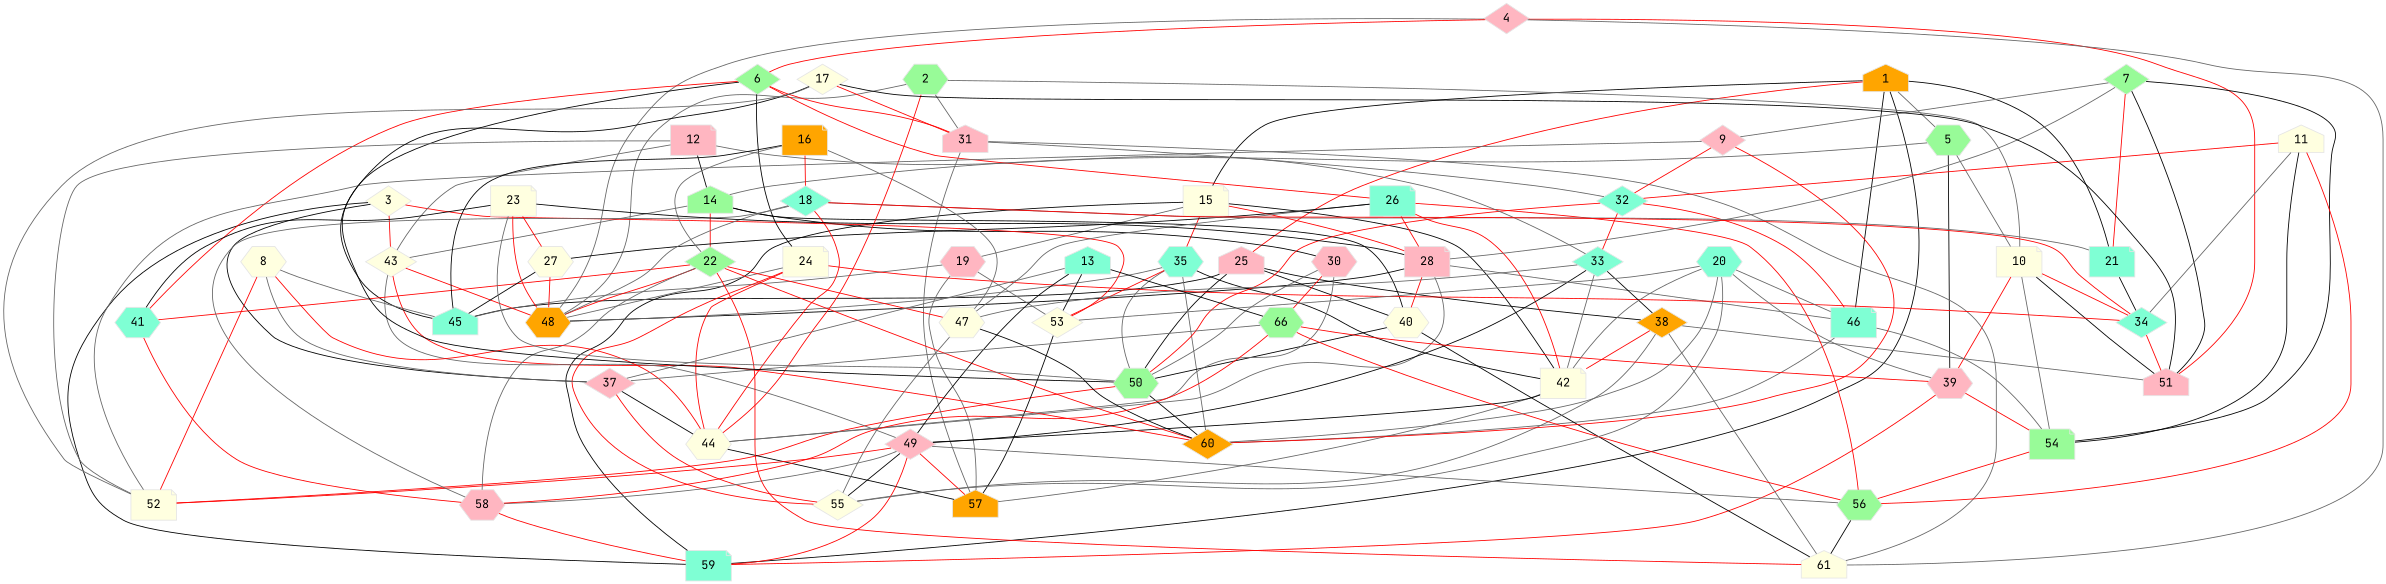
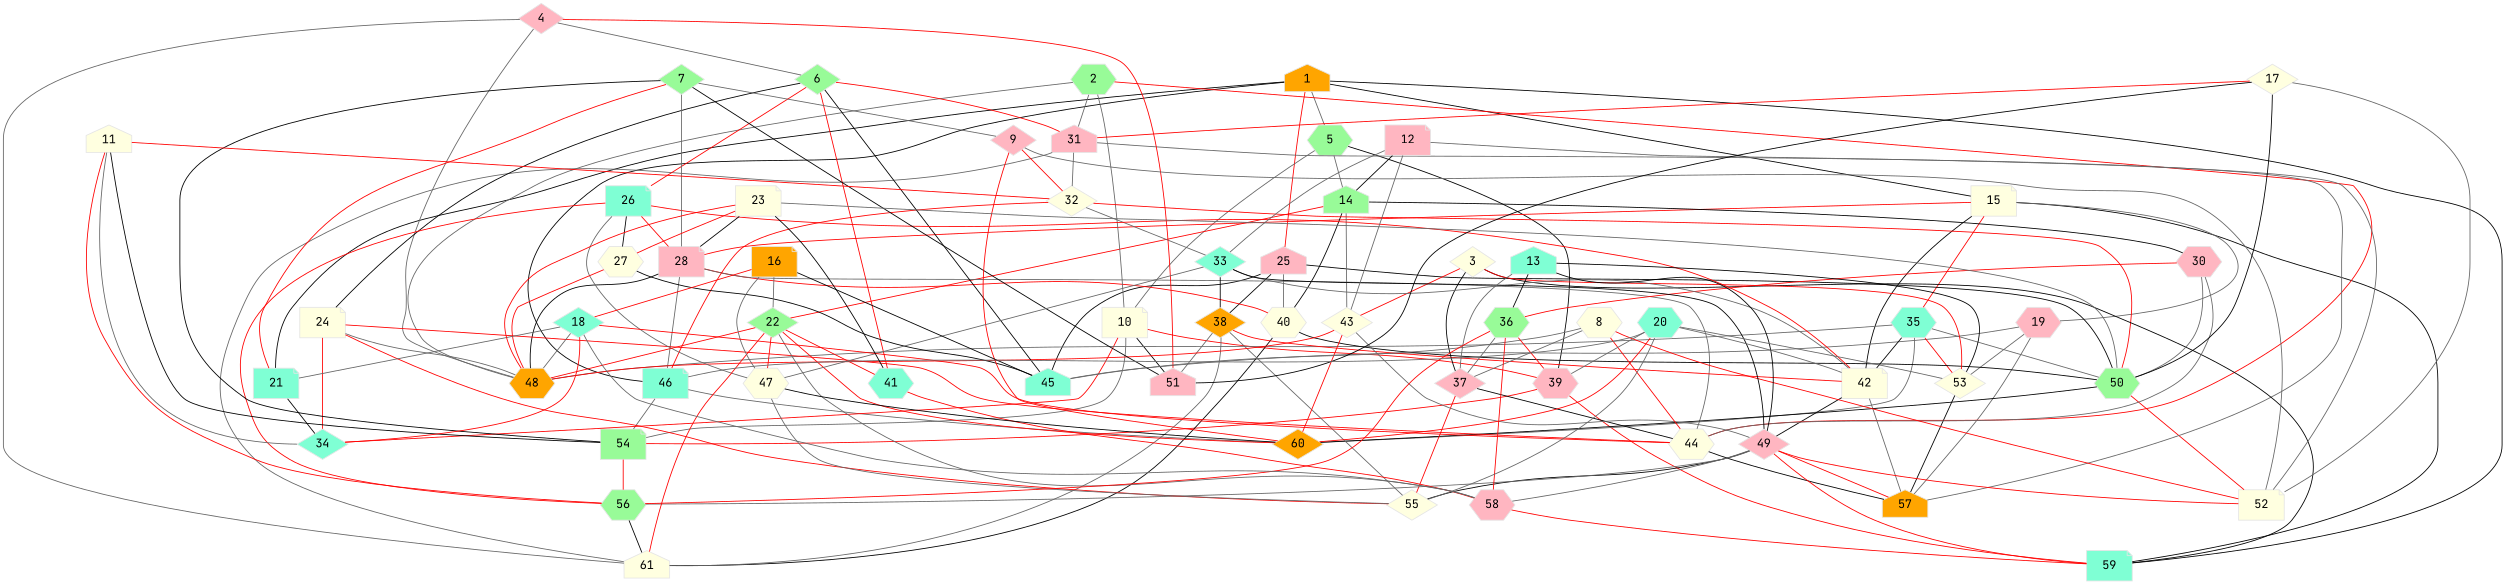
edge "4" -- "6": color red -> gray40
node "32": fillcolor aquamarine -> lightyellow
edge "32" -- "33": color red -> gray40
edge "25" -- "40": color black -> gray40
node "66": label "66" -> "36"
edge "34" -- "51": removed
edge "20" -- "60": color gray40 -> red
